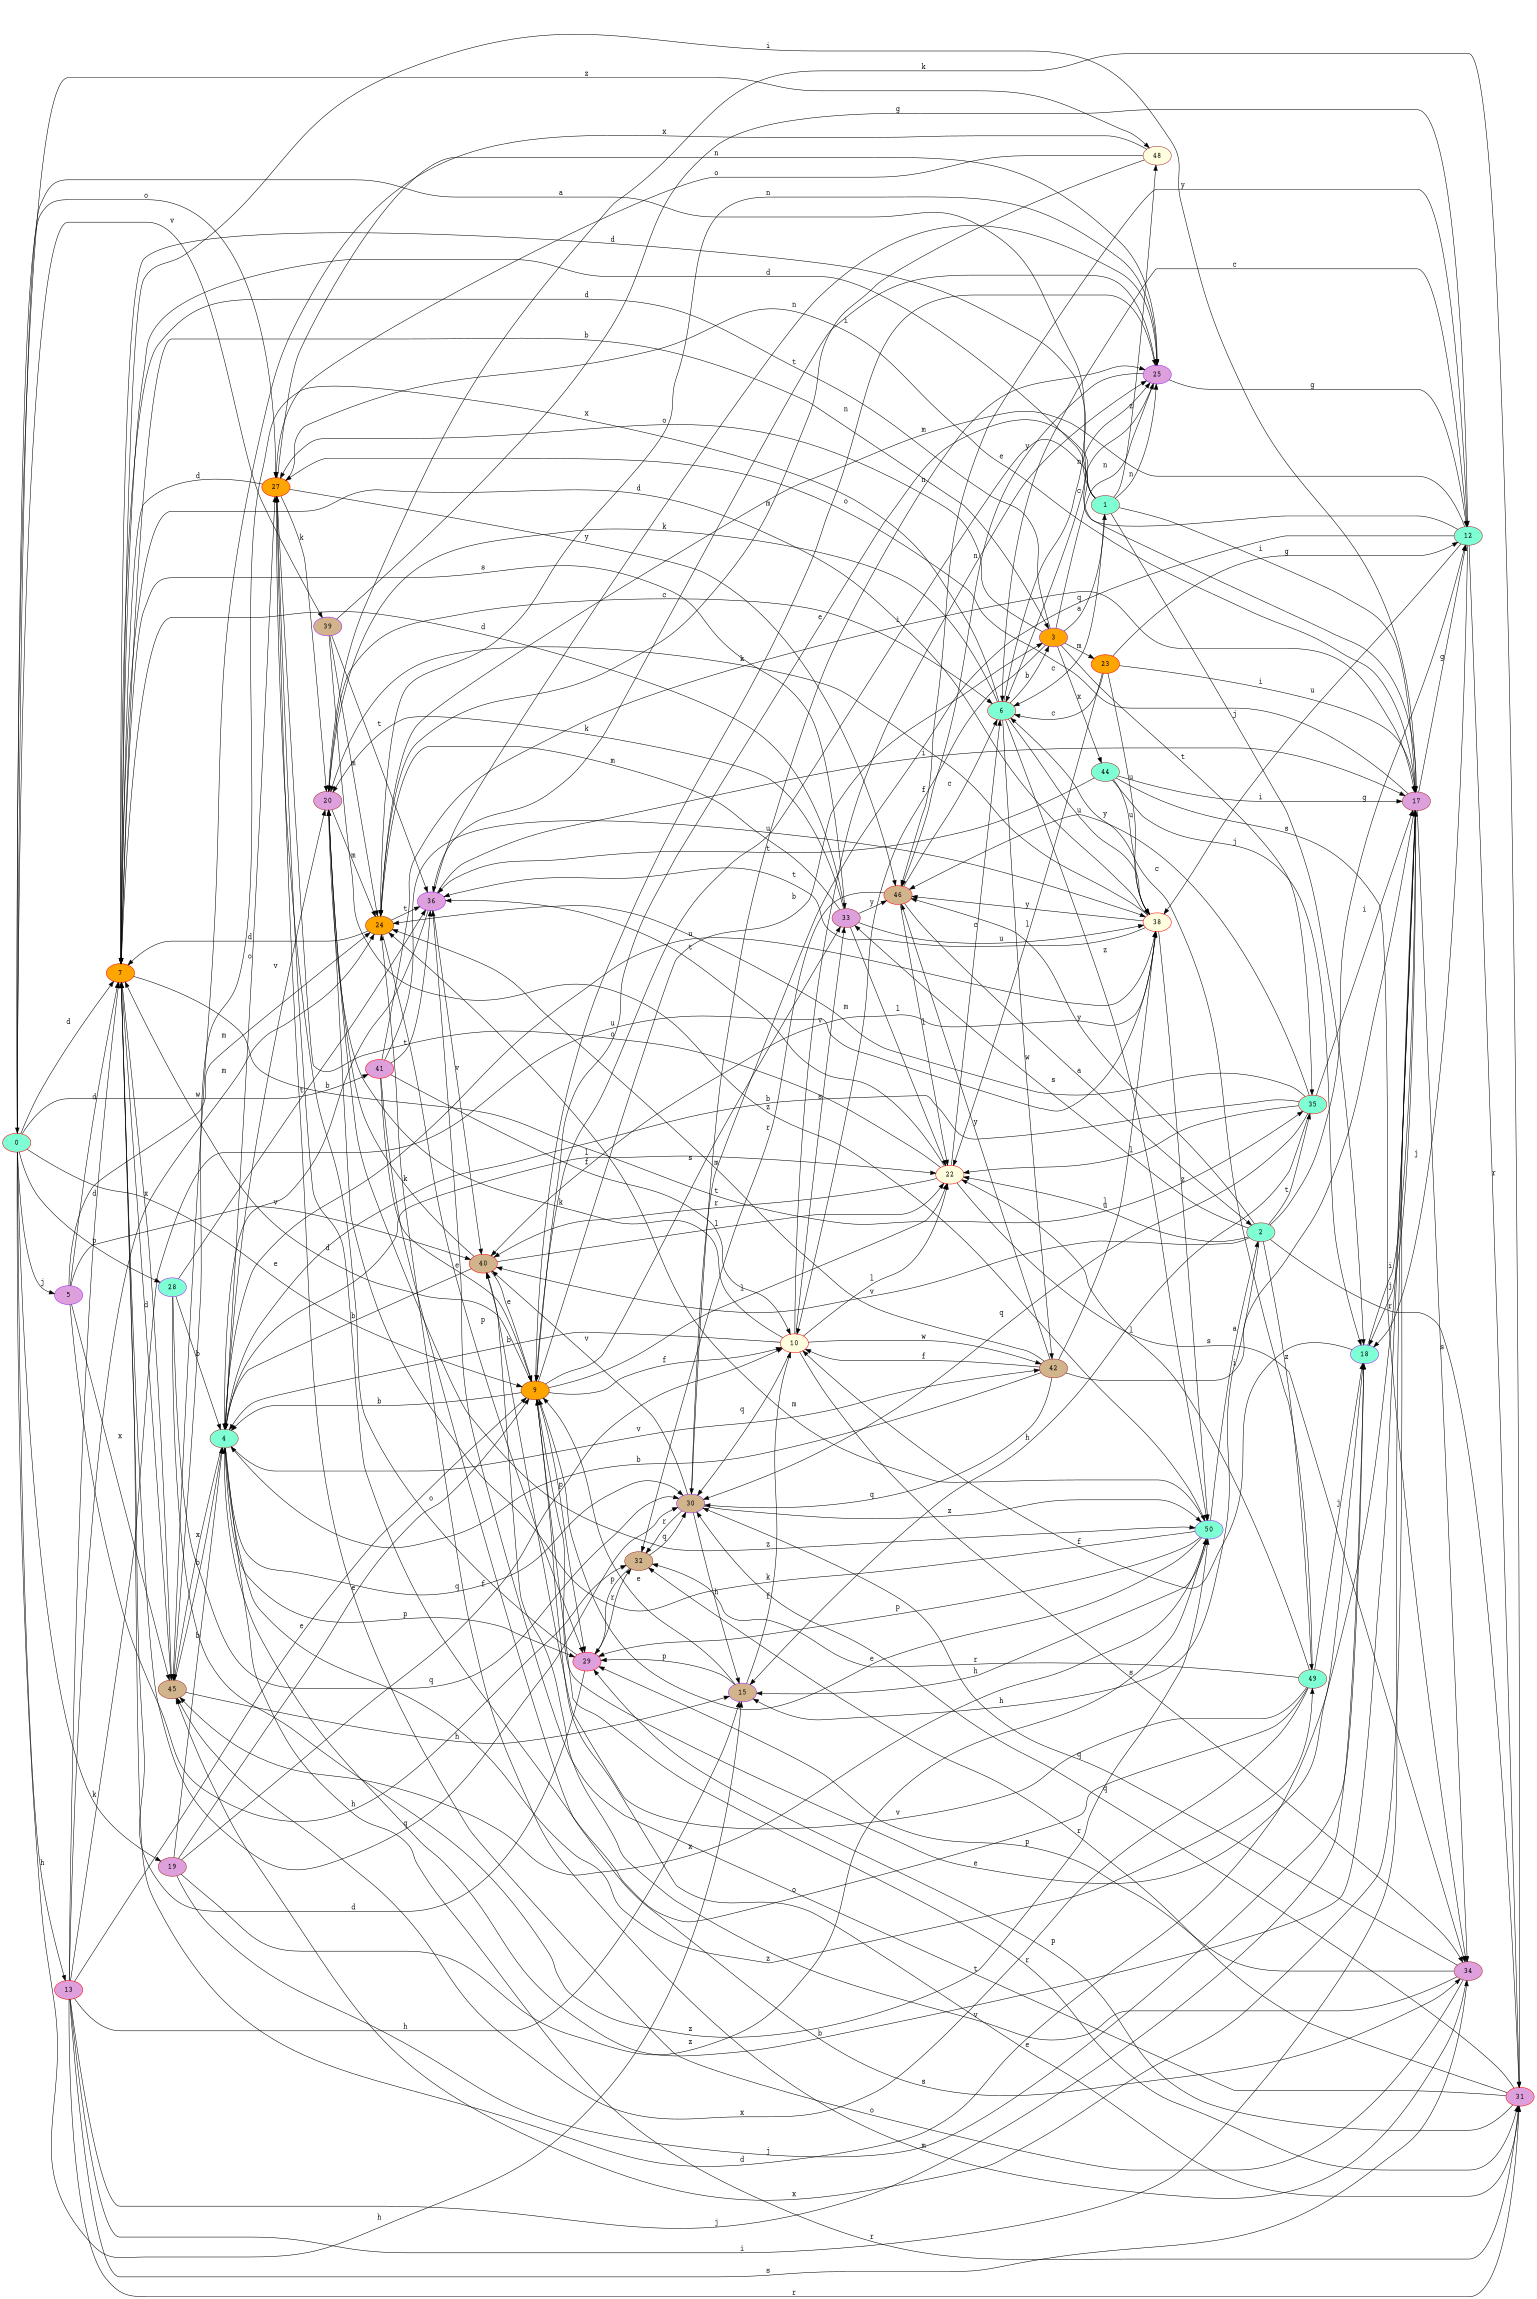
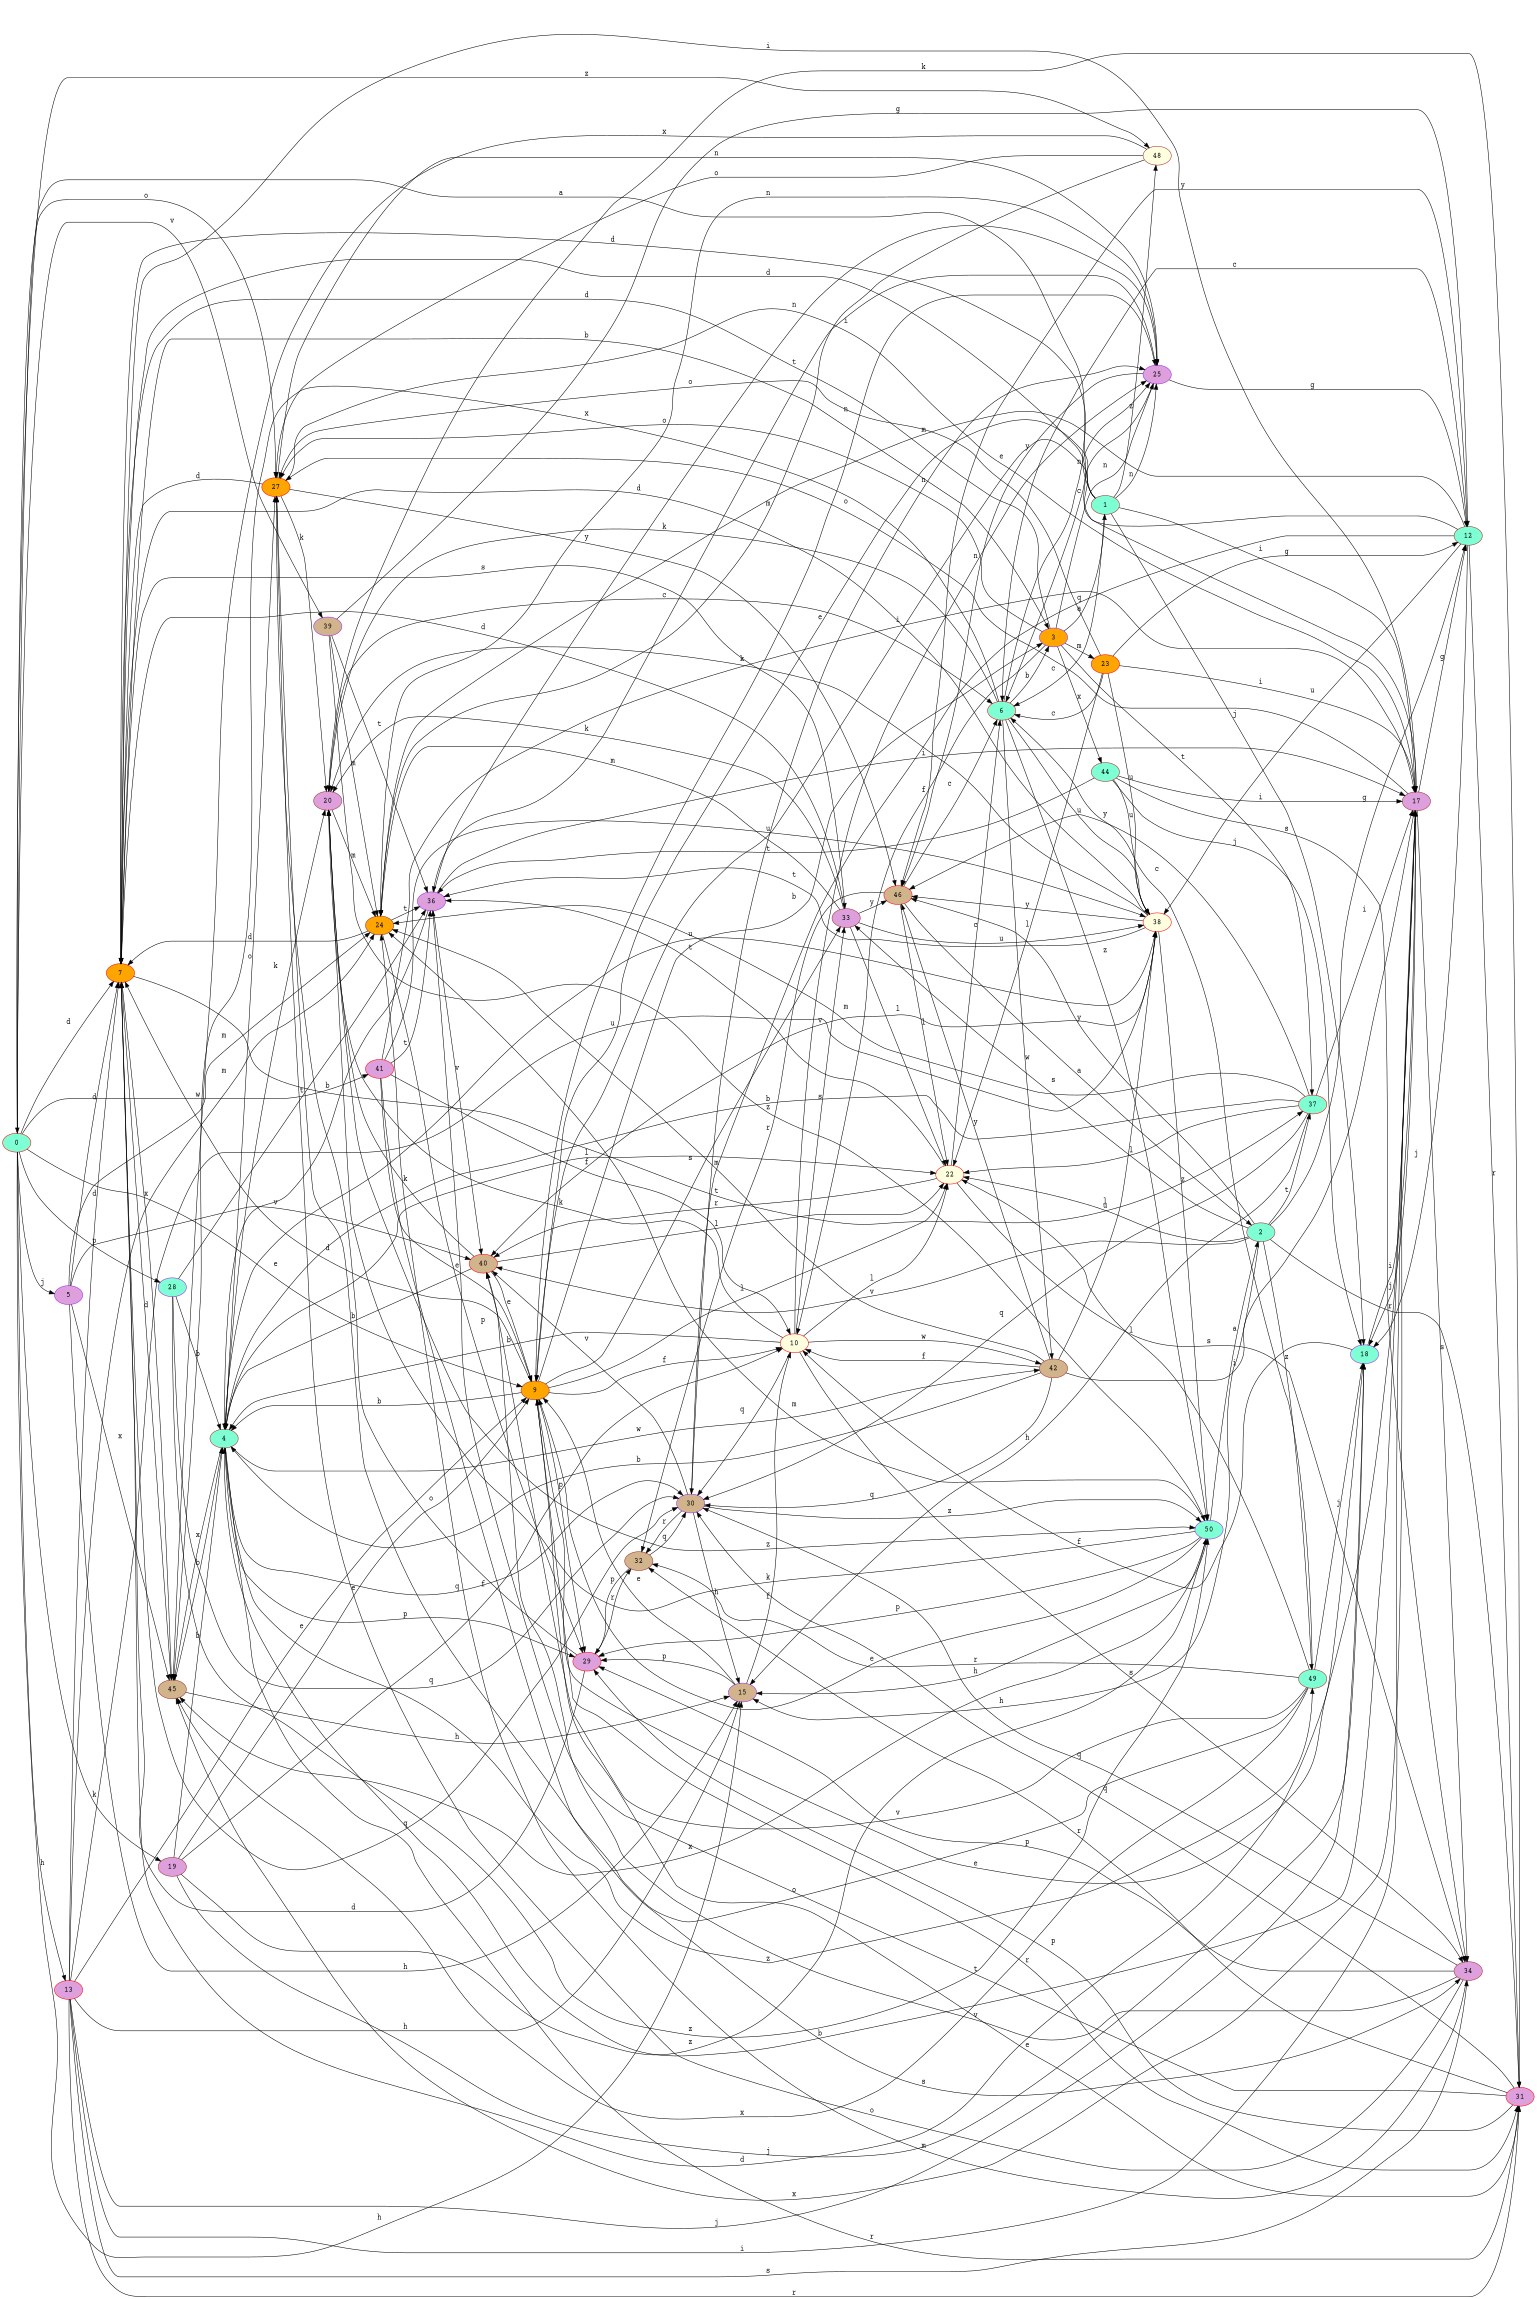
edge "4" -> "20": label "v" -> "k"
edge "22" -> "27": now "23" -> "27"
node "35": label "35" -> "37"
edge "4" -> "42": label "v" -> "w"
edge "5" -> "32": now "5" -> "15"
